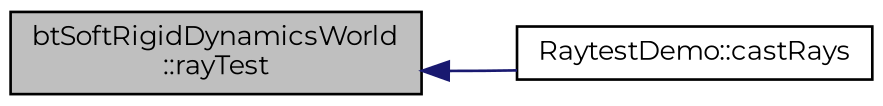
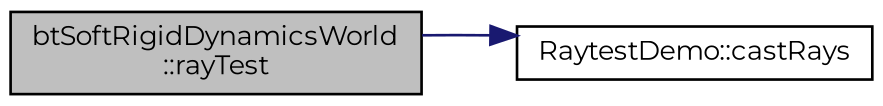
edge "RaytestDemo::castRays" -> "btSoftRigidDynamicsWorld ::rayTest": reversed
